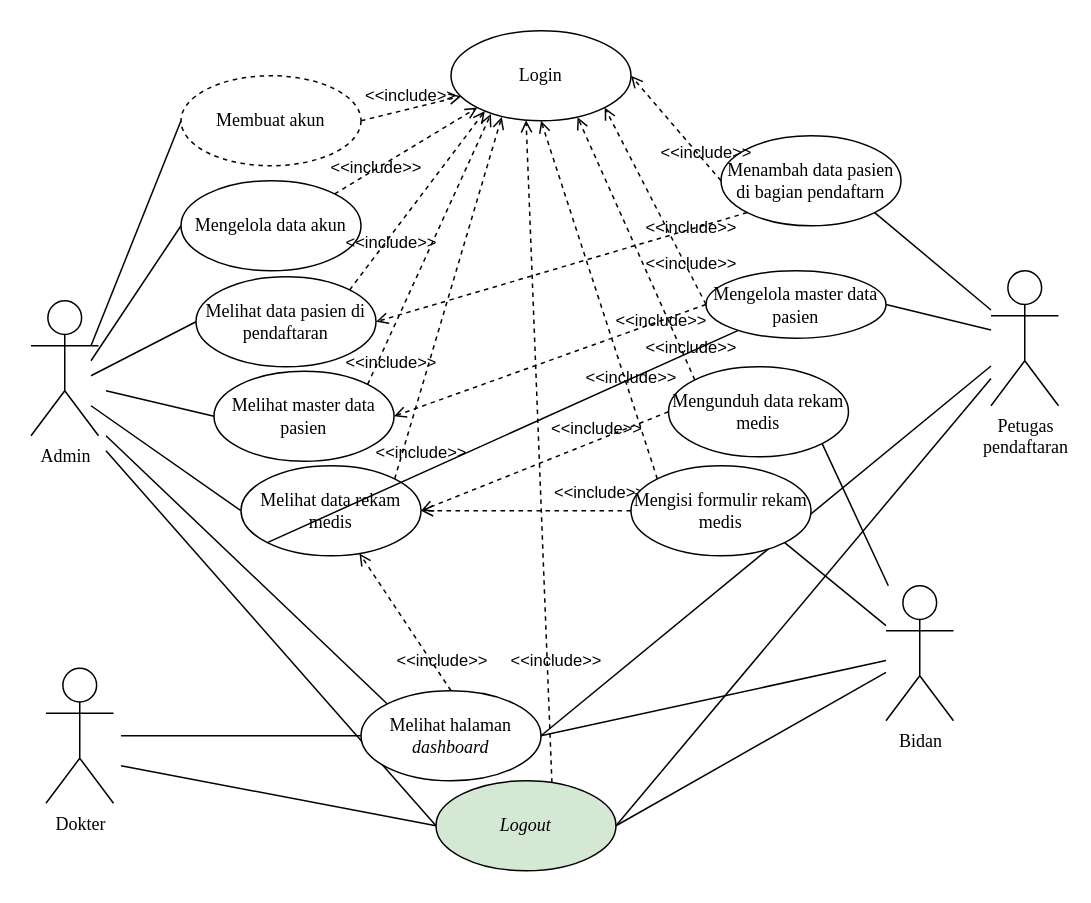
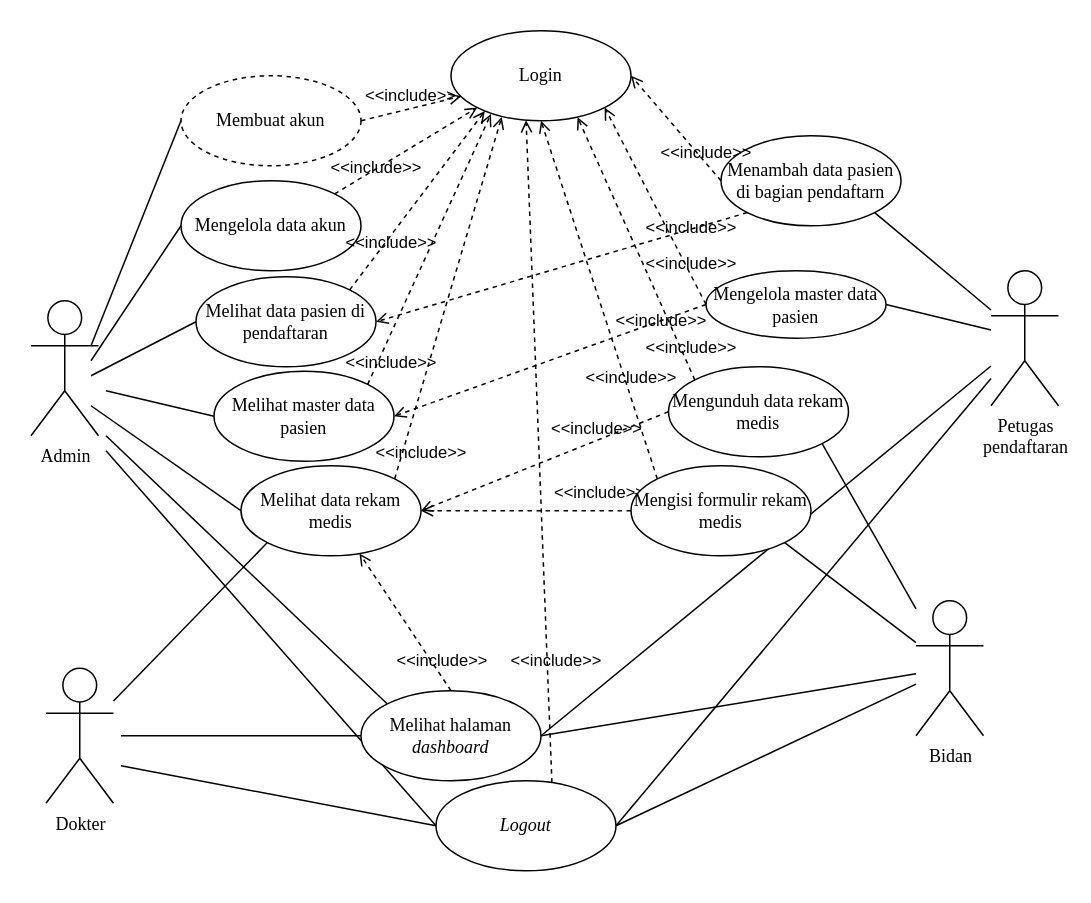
edge "Mengelola master data pasien" -- "Melihat data rekam medis": now "Dokter" -- "Melihat data rekam medis"
node "Bidan": moved (920, 653) -> (950, 668)
node "Logout": fillcolor #d5e8d4 -> #ffffff
